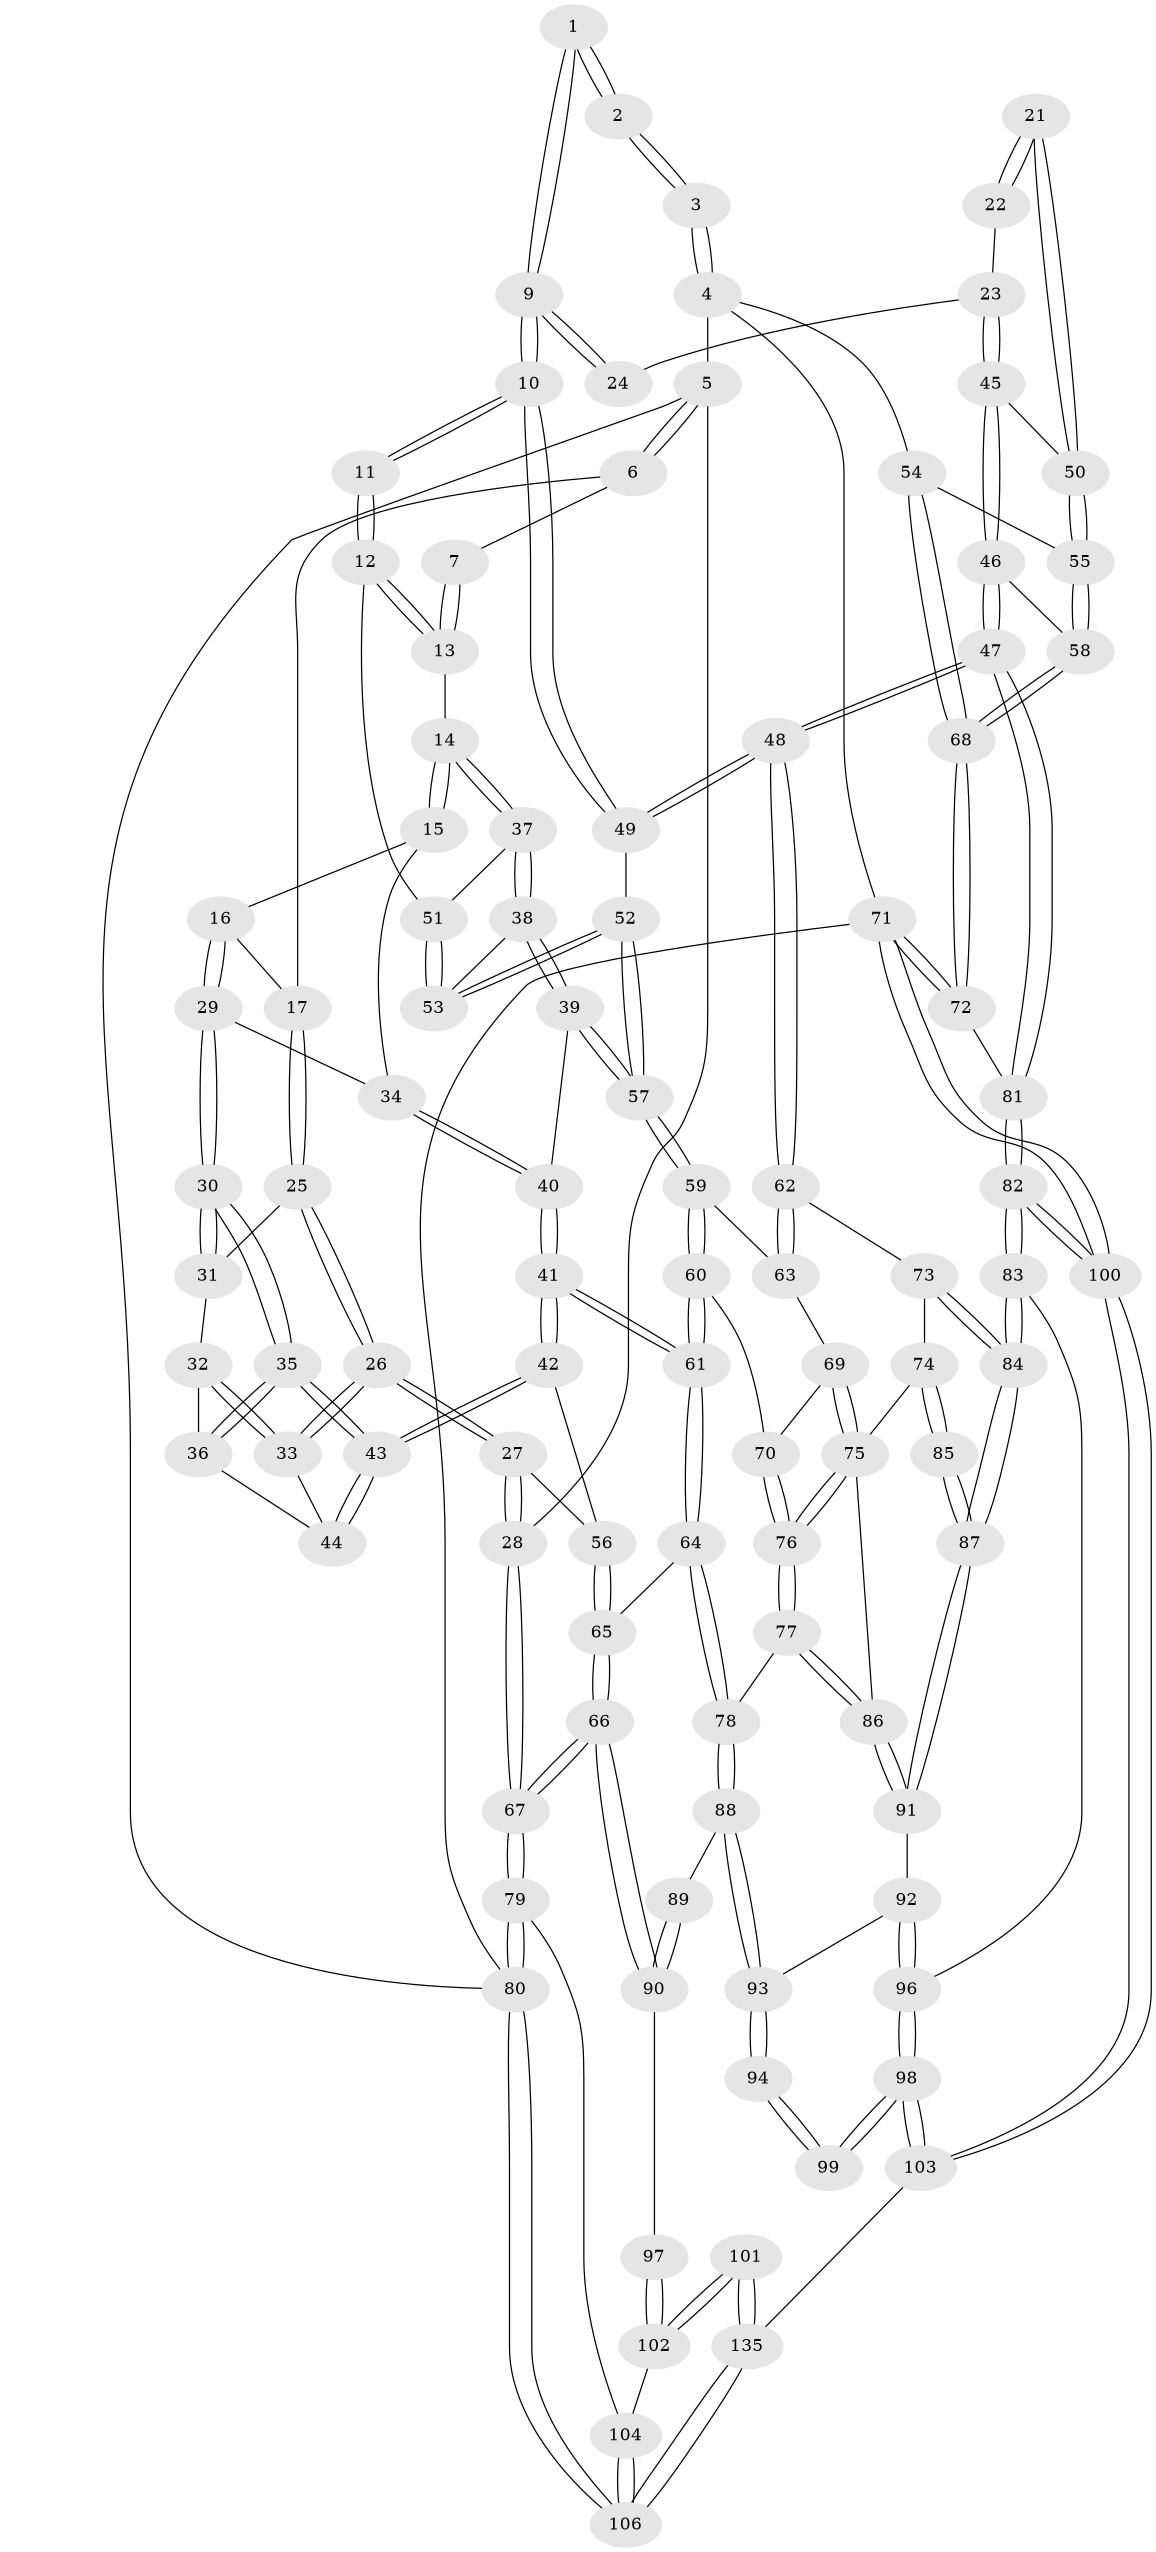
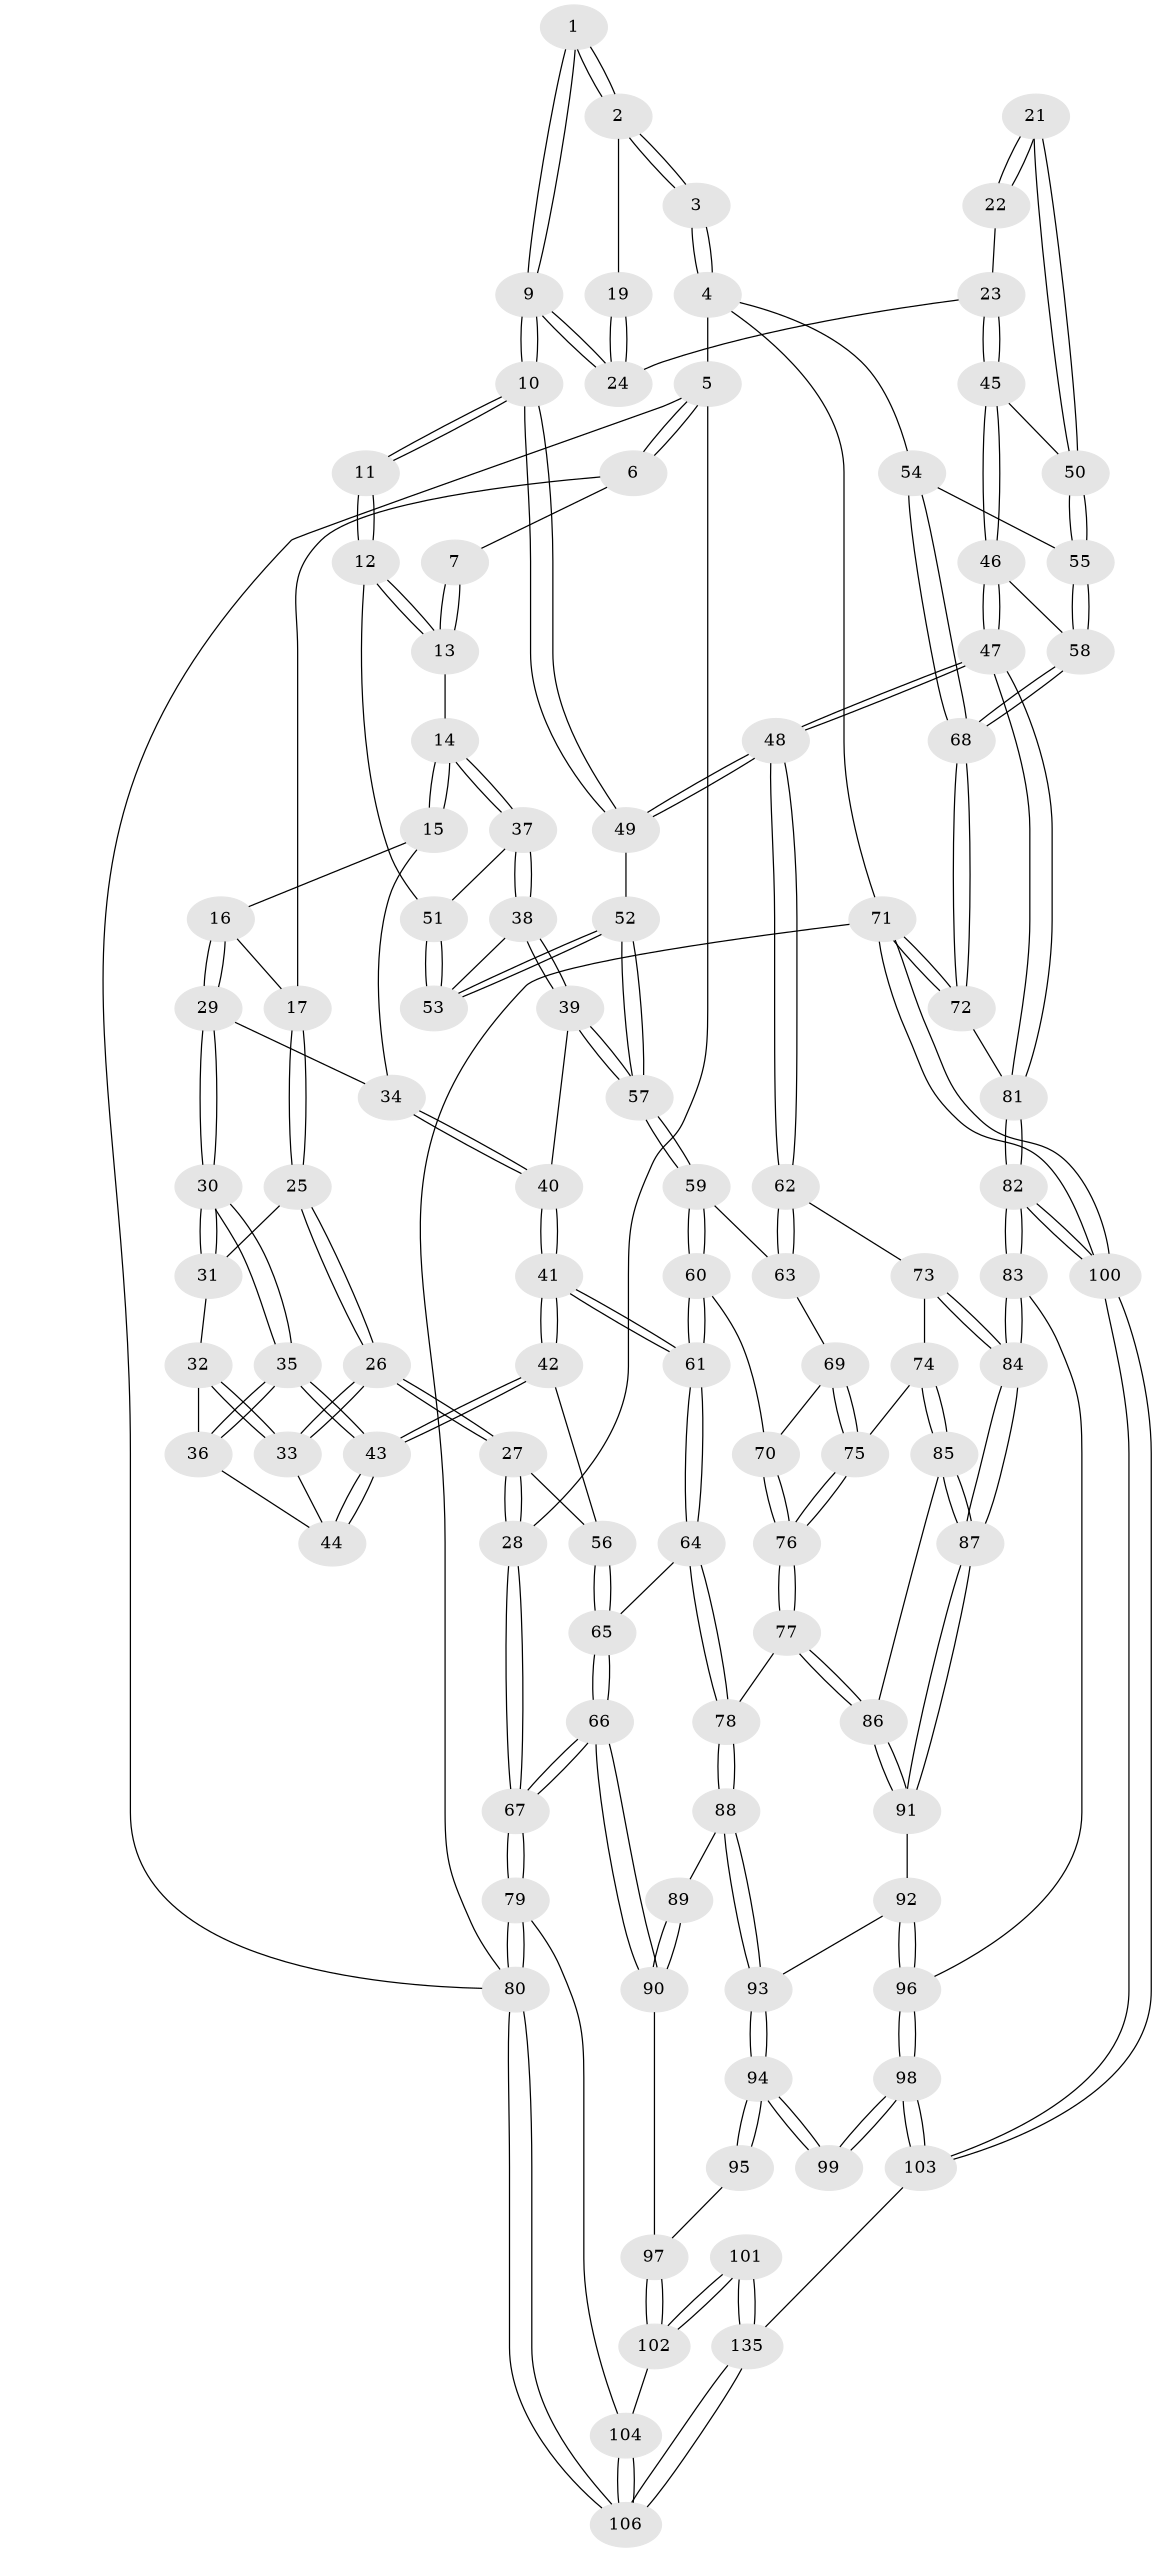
node "19": added
edge "75" -- "86": now "85" -- "86"
node "95": added
